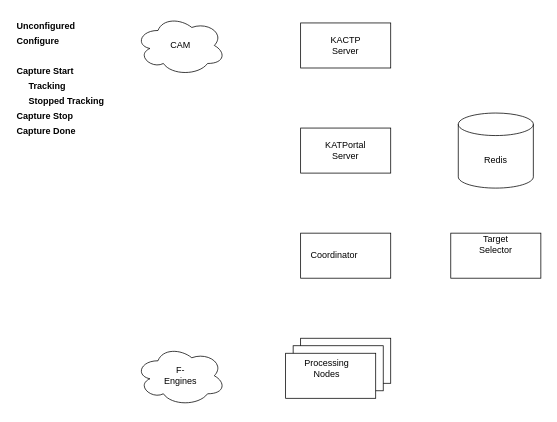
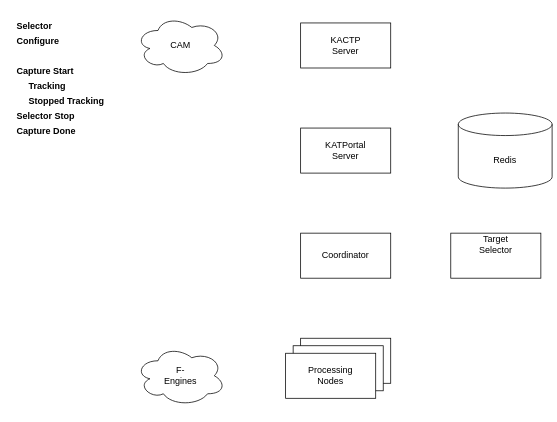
node "Unconfigured": label "Unconfigured" -> "Selector"
node "Capture Stop": label "Capture Stop" -> "Selector Stop"
node "Redis": size 75x75 -> 94x75
node "Coordinator": moved (334, 255) -> (345, 255)
node "Processing Nodes": moved (327, 368) -> (330, 375)
